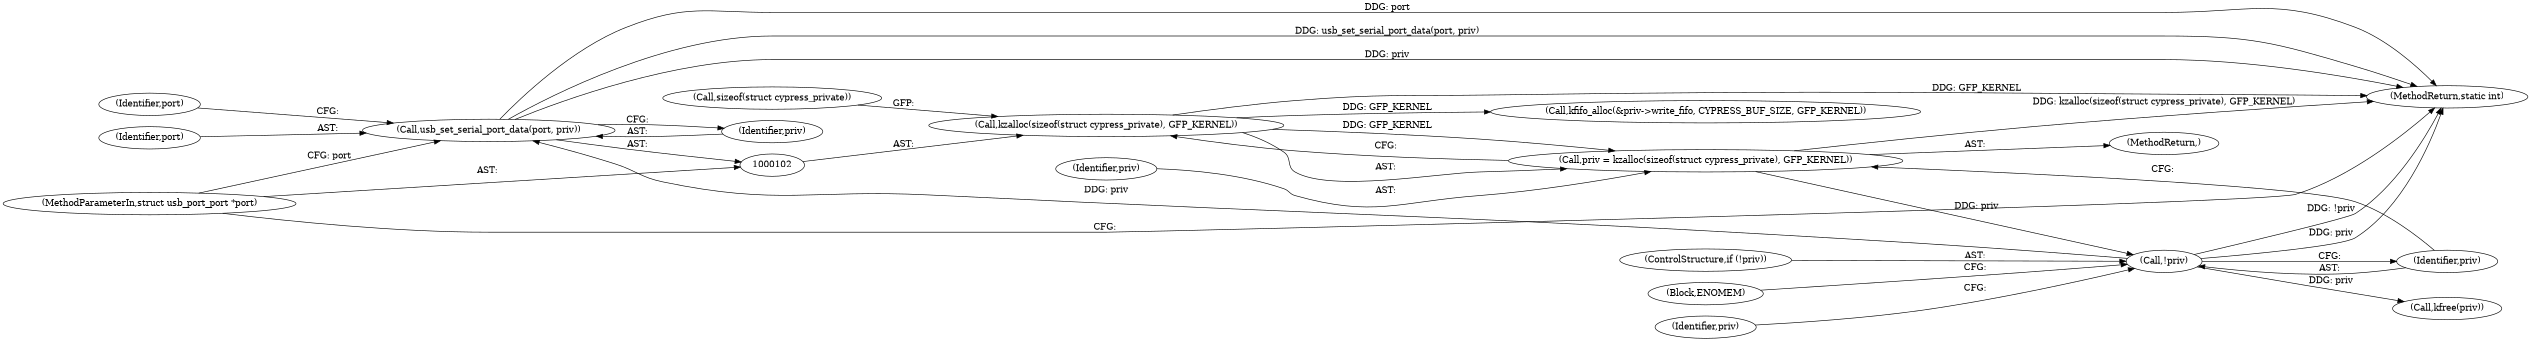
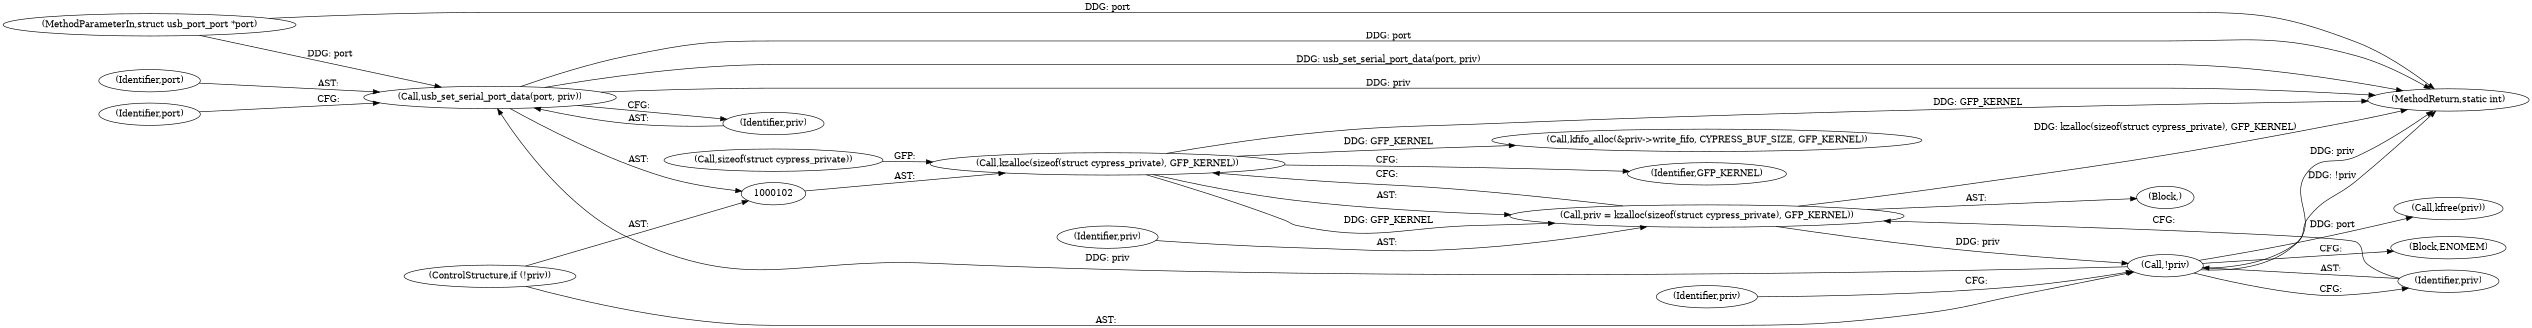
node "(MethodReturn,)": label "(MethodReturn,)" -> "(Block,)"
edge "(MethodParameterIn,struct usb_port_port *port)" -> "(Call,usb_set_serial_port_data(port, priv))": label "CFG: port" -> "DDG: port"
node "(Identifier,GFP_KERNEL)": added
edge "(MethodParameterIn,struct usb_port_port *port)" -> "1000102": now "(ControlStructure,if (!priv))" -> "1000102"
edge "(MethodParameterIn,struct usb_port_port *port)" -> "(MethodReturn,static int)": label "CFG: " -> "DDG: port"
edge "(Block,ENOMEM)" -> "(Call,!priv)": reversed
edge "(Call,!priv)" -> "(Call,kfree(priv))": label "DDG: priv" -> "DDG: port"
